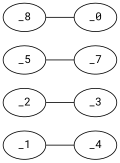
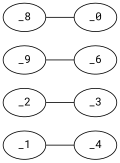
node "_5": label "_5" -> "_9"
node "_7": label "_7" -> "_6"
